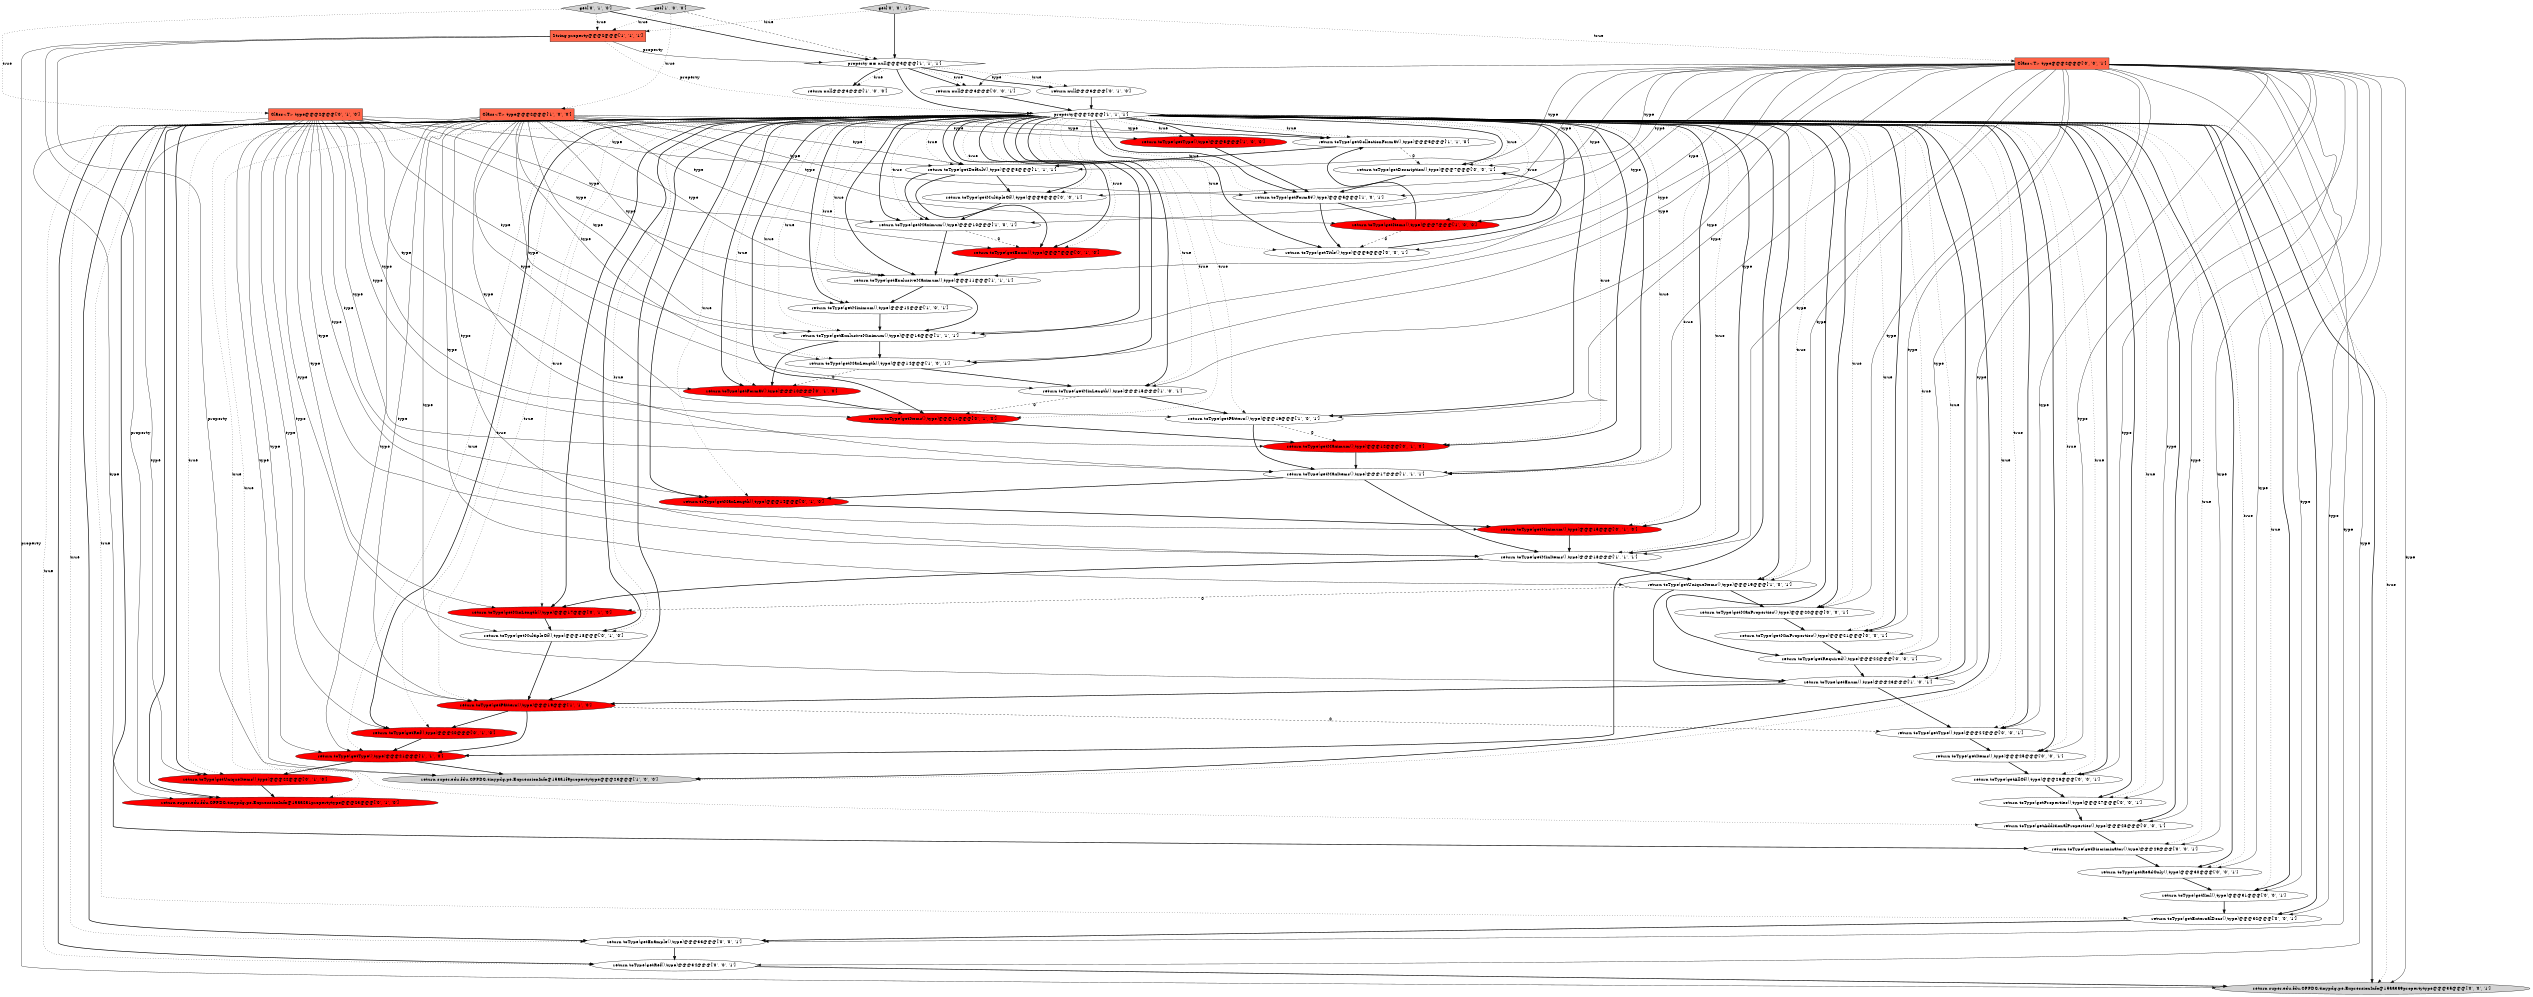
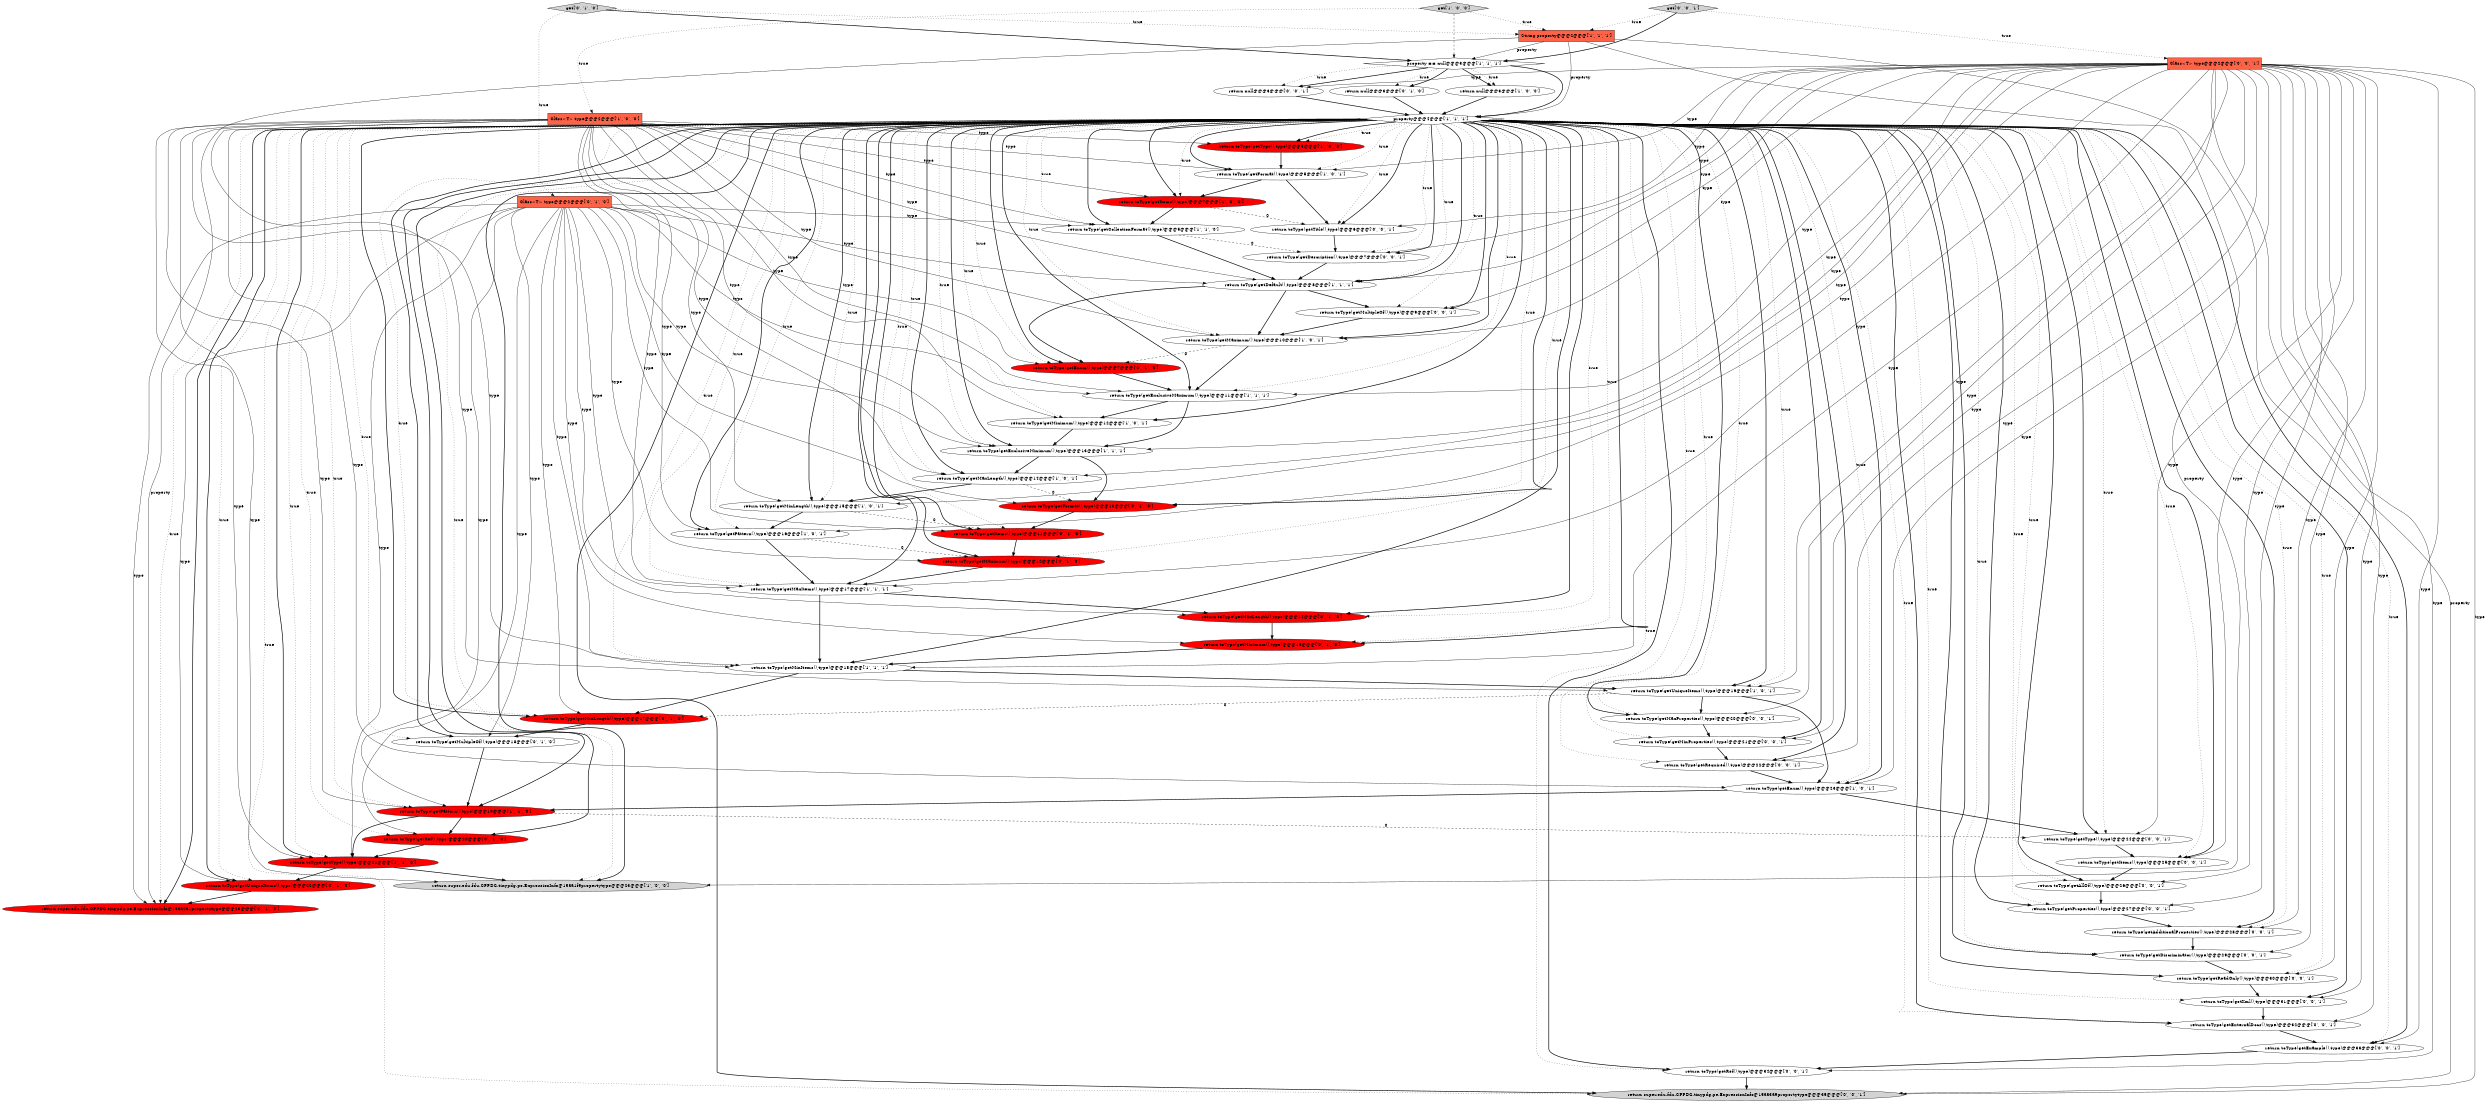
edge "String property@@@2@@@['1', '1', '1']" -> "property@@@4@@@['1', '1', '1']": style dotted -> solid
edge "return null@@@3@@@['1', '0', '0']" -> "property@@@4@@@['1', '1', '1']": added
edge "return toType(getDescription(),type)@@@7@@@['0', '0', '1']" -> "return toType(getFormat(),type)@@@5@@@['1', '0', '1']": now "return toType(getDescription(),type)@@@7@@@['0', '0', '1']" -> "return toType(getDefault(),type)@@@8@@@['1', '1', '1']"
